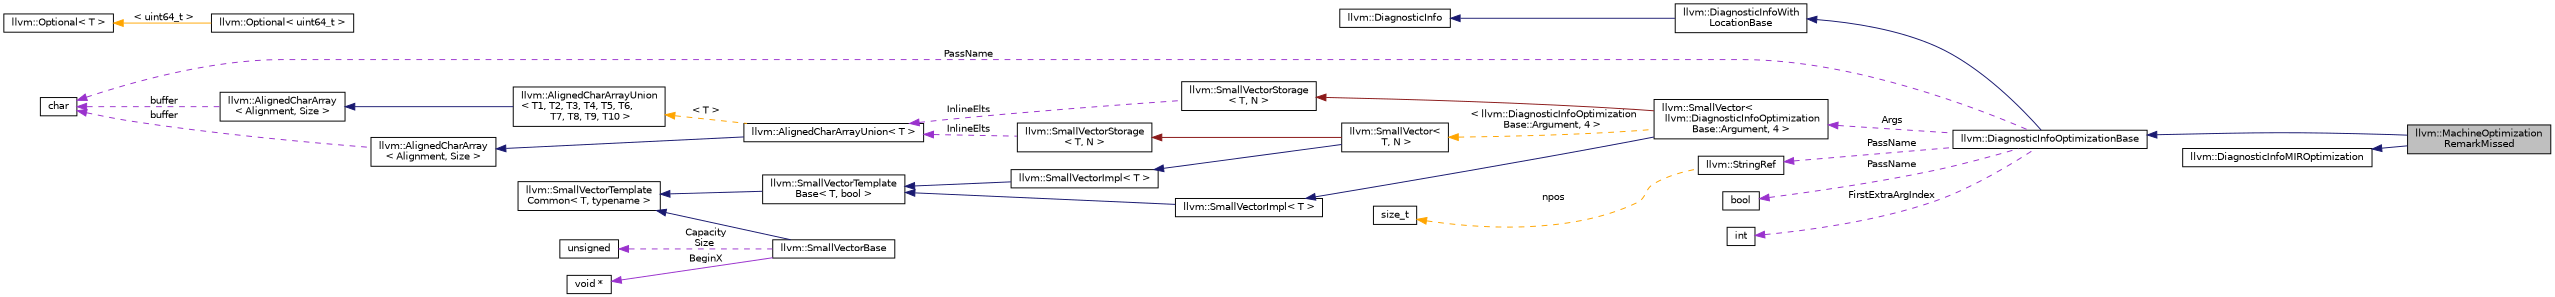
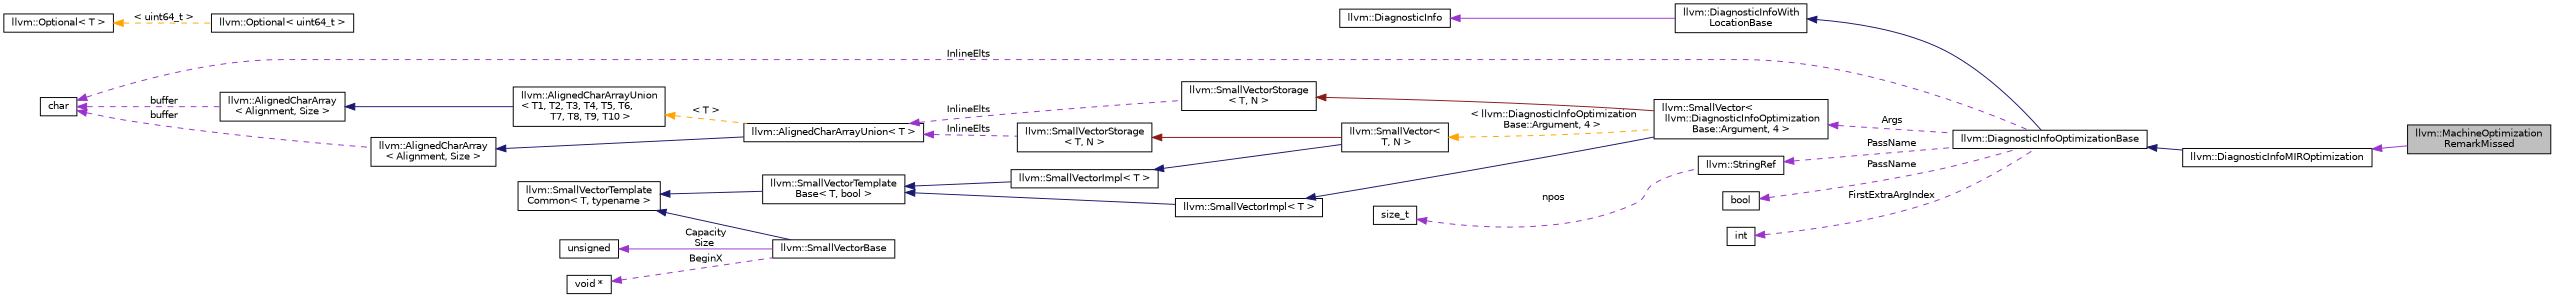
edge "llvm::DiagnosticInfoWith LocationBase" -> "llvm::DiagnosticInfo": color midnightblue -> darkorchid3
edge "llvm::Optional< uint64_t >" -> "llvm::Optional< T >": style solid -> dashed
edge "llvm::DiagnosticInfoOptimizationBase" -> "char": label " PassName" -> " InlineElts"
edge "llvm::MachineOptimization RemarkMissed" -> "llvm::DiagnosticInfoOptimizationBase": now "llvm::DiagnosticInfoMIROptimization" -> "llvm::DiagnosticInfoOptimizationBase"
edge "llvm::MachineOptimization RemarkMissed" -> "llvm::DiagnosticInfoMIROptimization": color midnightblue -> darkorchid3
edge "llvm::StringRef" -> "size_t": color orange -> darkorchid3
edge "llvm::SmallVectorBase" -> "unsigned": style dashed -> solid
edge "llvm::SmallVectorBase" -> "void *": style solid -> dashed
